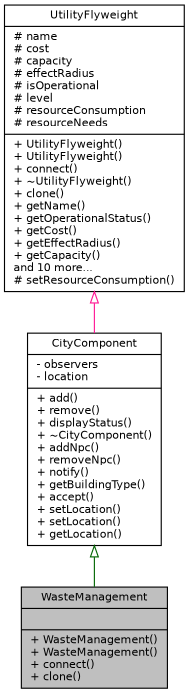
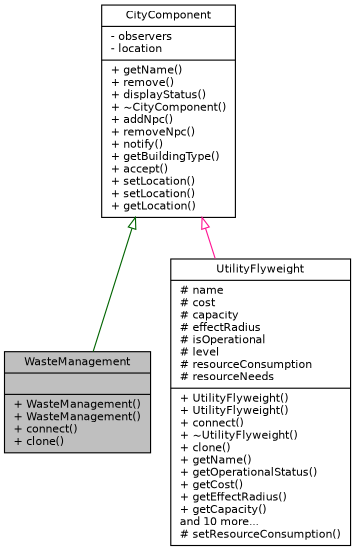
edge "CityComponent" -> "UtilityFlyweight": reversed
node "CityComponent": text "+ add()" -> "+ getName()"
